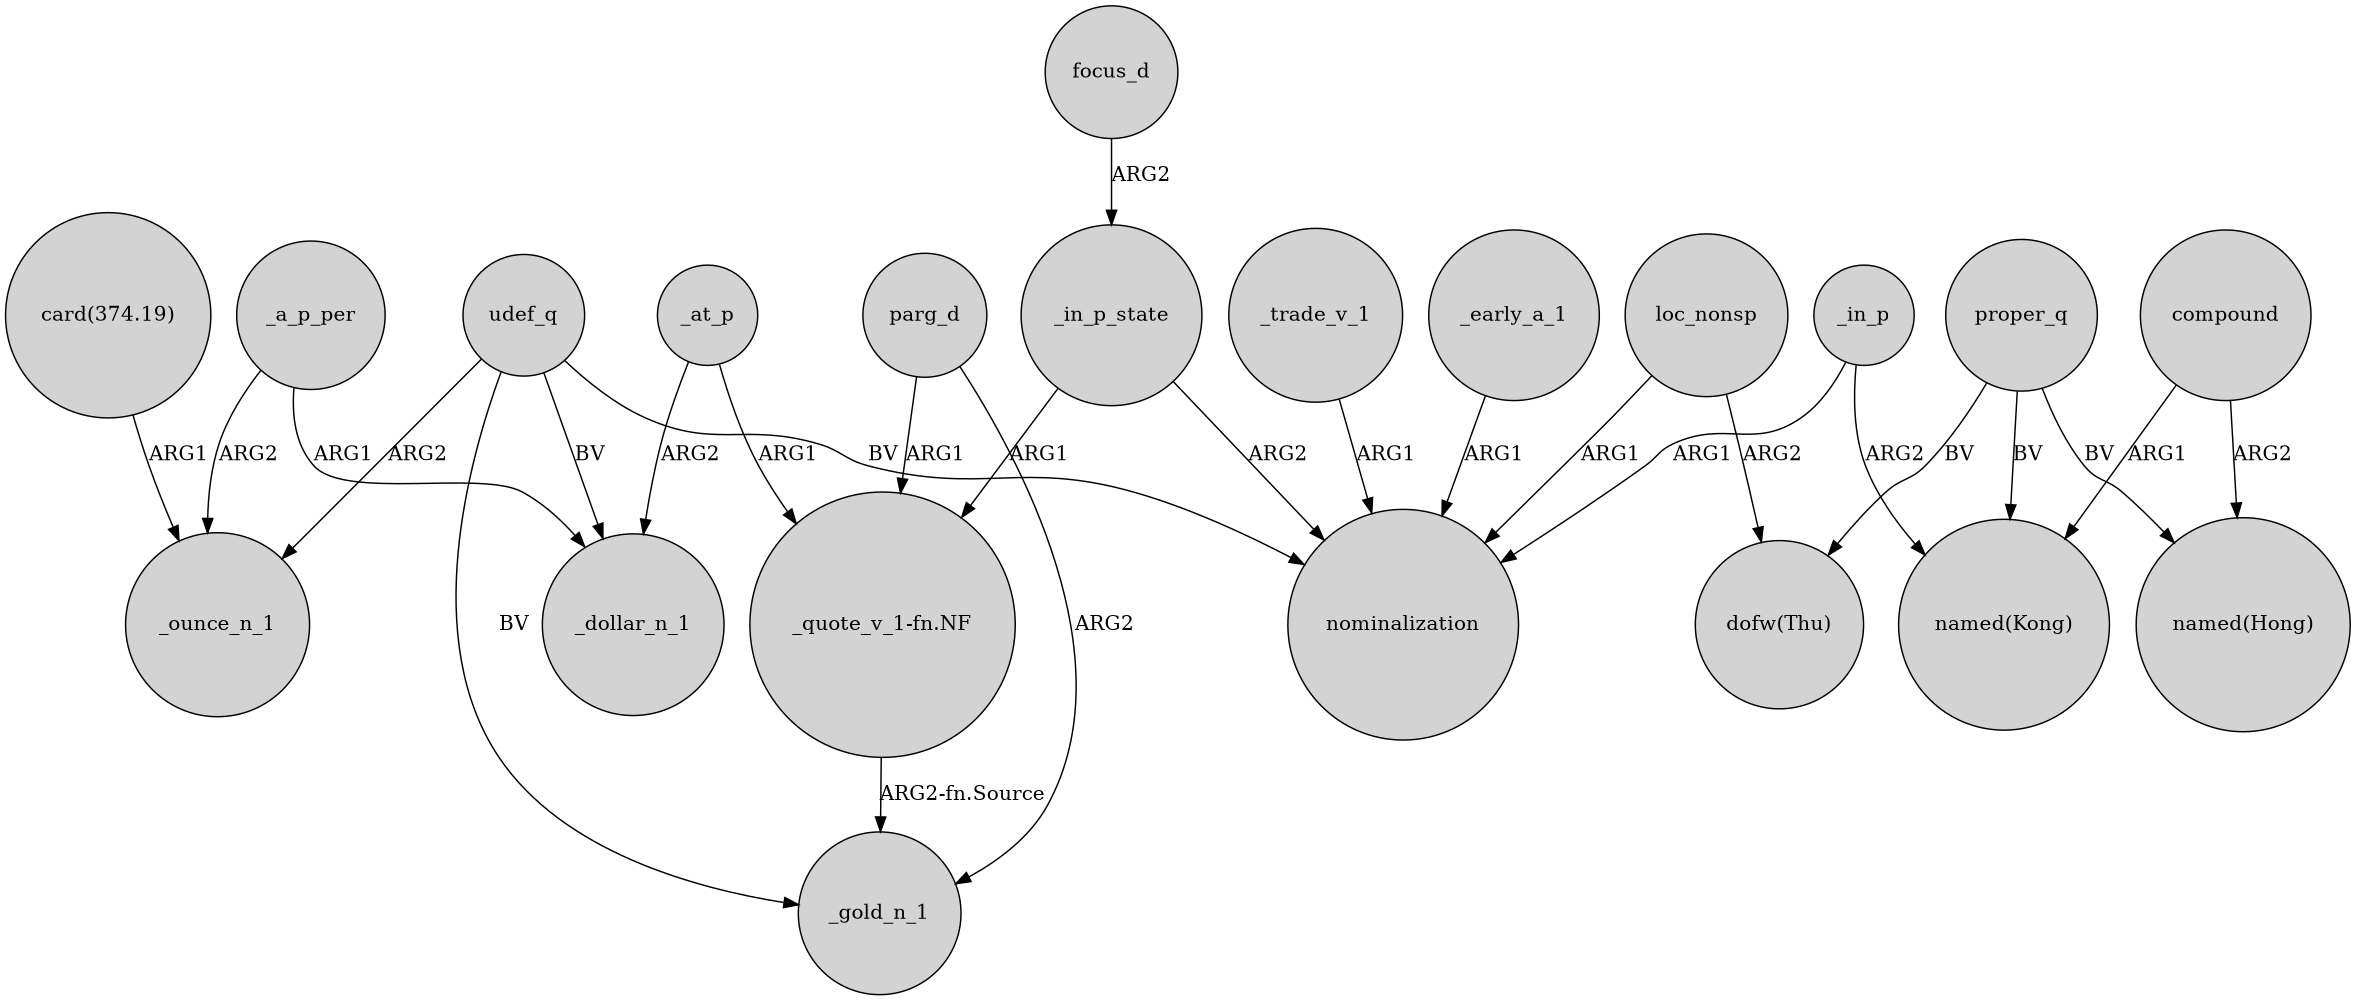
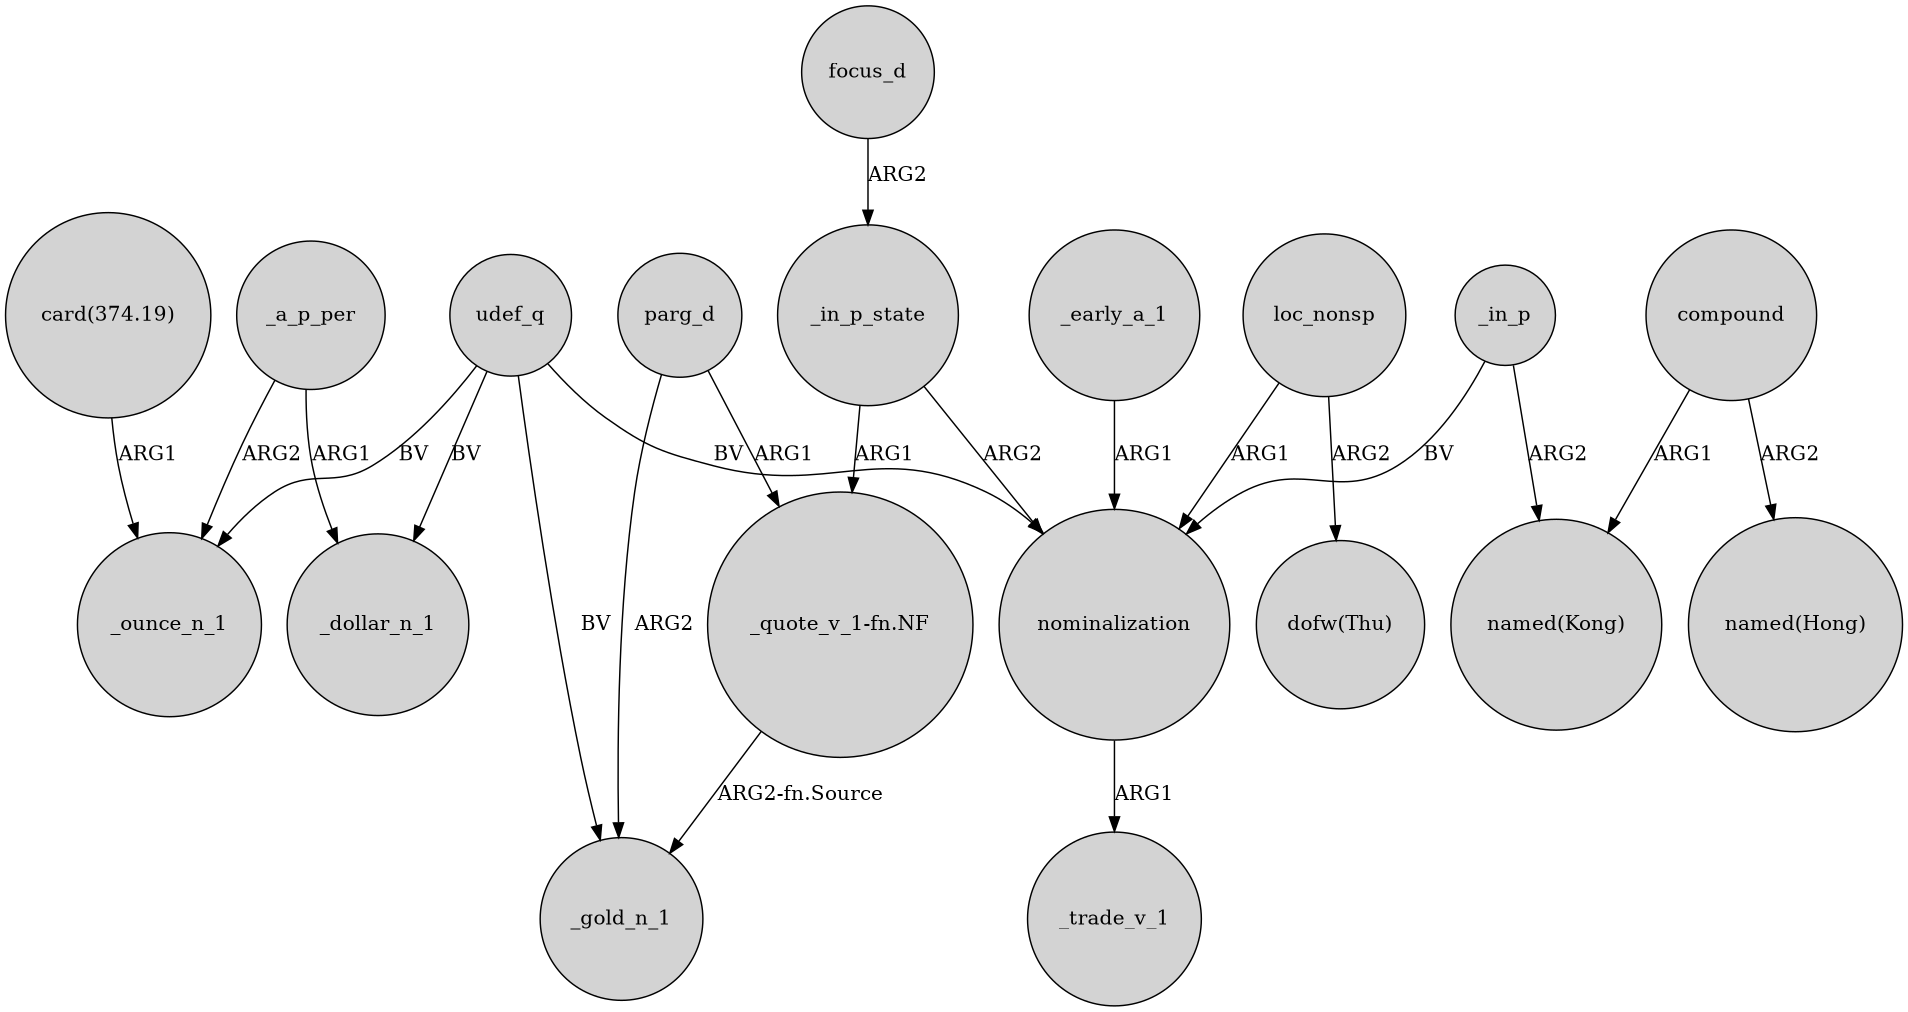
node "_at_p": removed
node "proper_q": removed
edge "_trade_v_1" -> "nominalization": reversed
edge "udef_q" -> "_ounce_n_1": label "ARG2" -> "BV"
edge "_in_p" -> "nominalization": label "ARG1" -> "BV"
